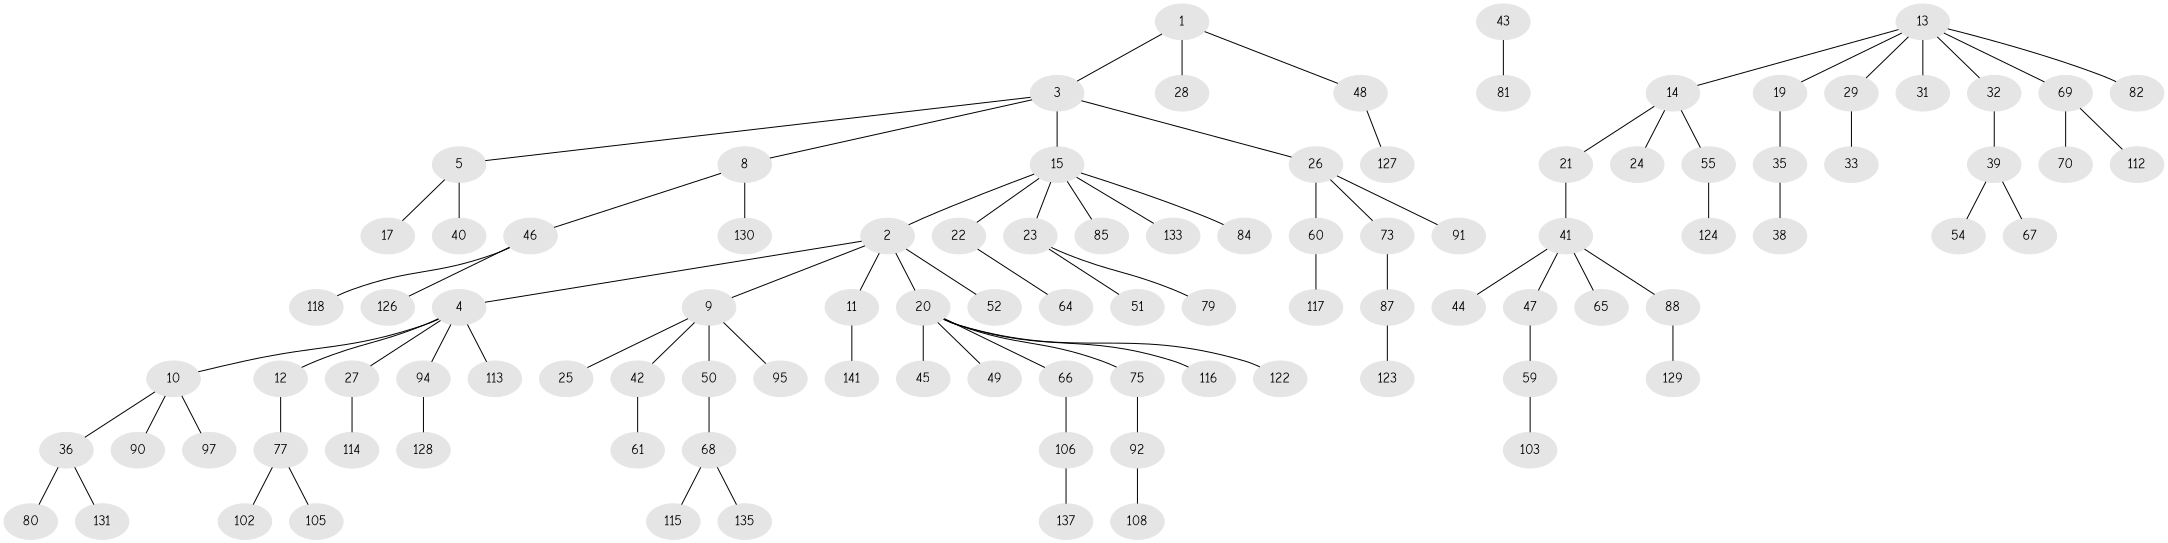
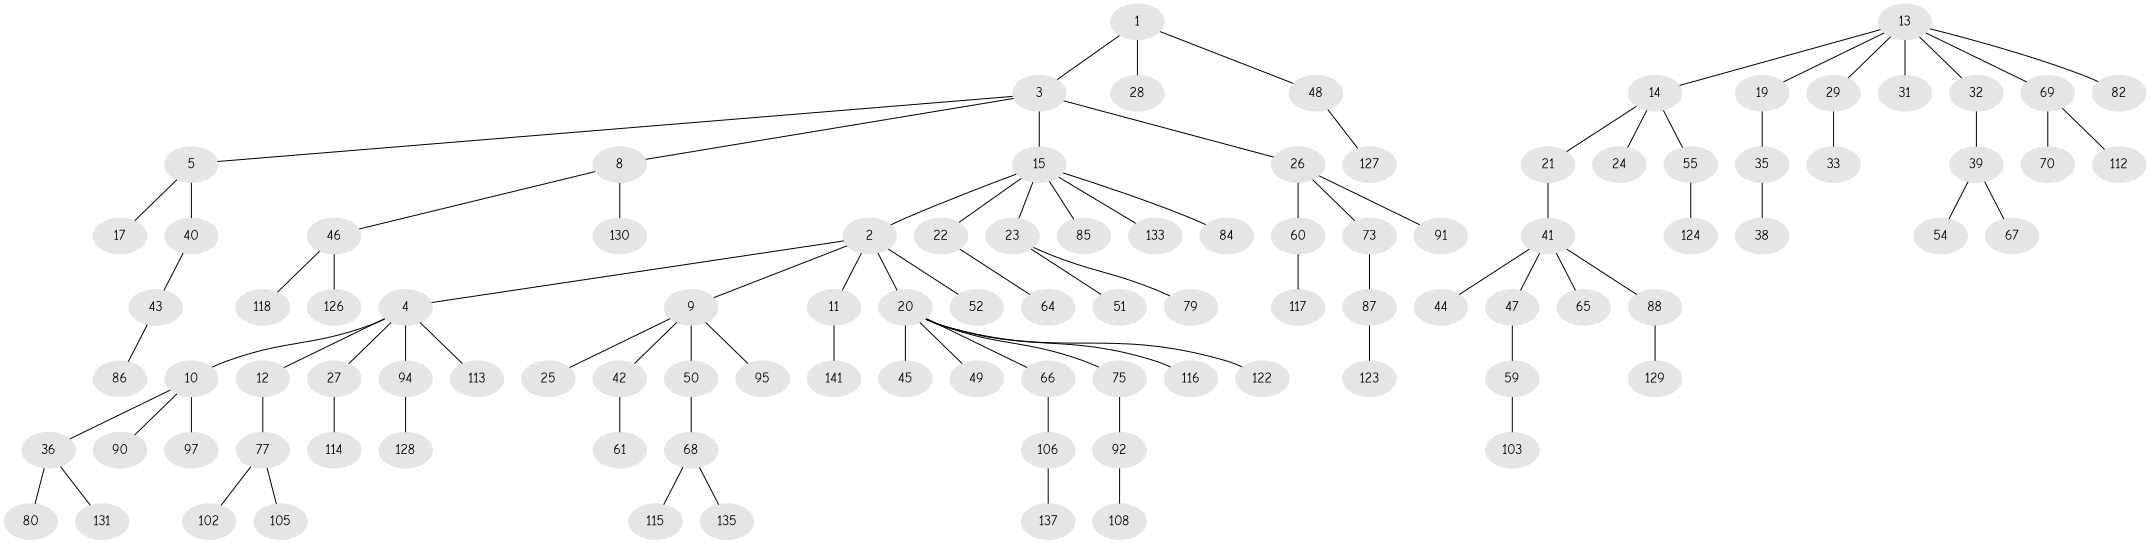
node "81": label "81" -> "86"
edge "40" -- "43": added
